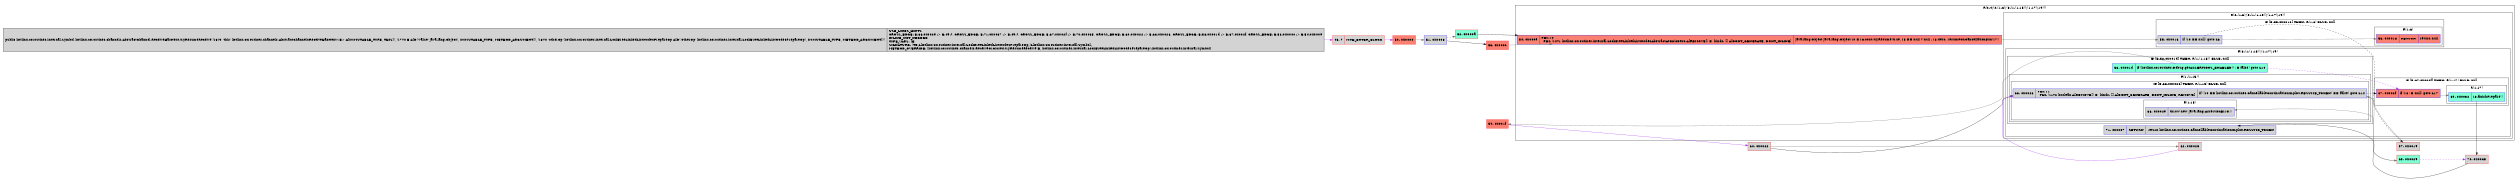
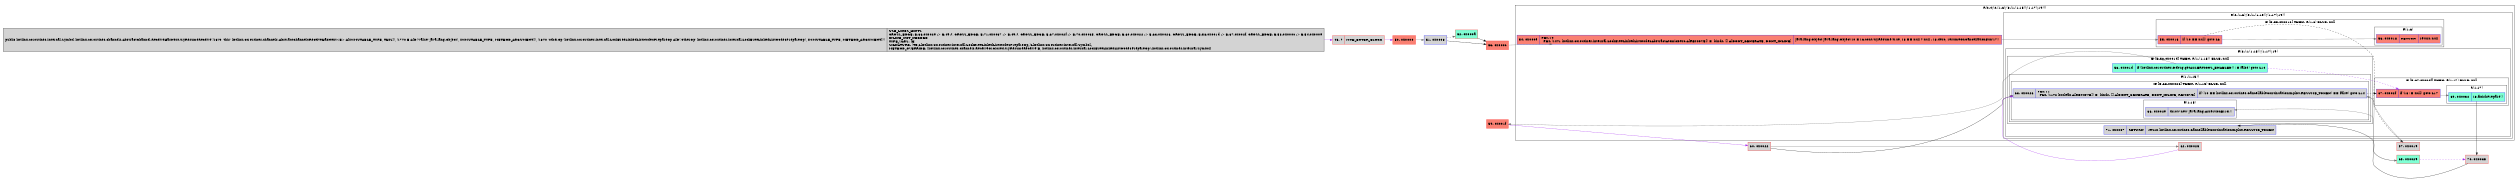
edge "52: 0x000a" -> "54: 0x000e": now "52: 0x000a" -> "53: 0x000c"
node "55: 0x0016": fillcolor lightgrey -> salmon
